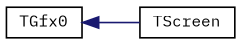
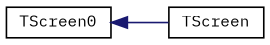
node "TGfx0": label "TGfx0" -> "TScreen0"
